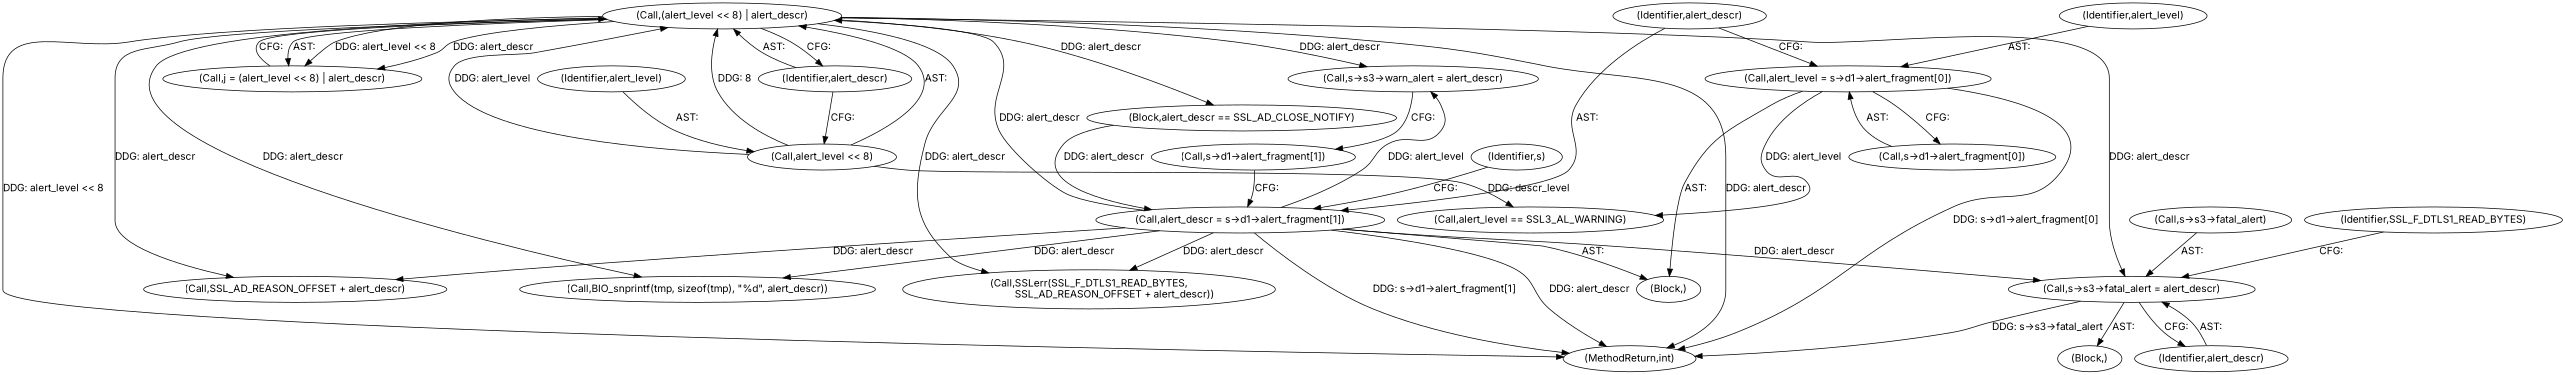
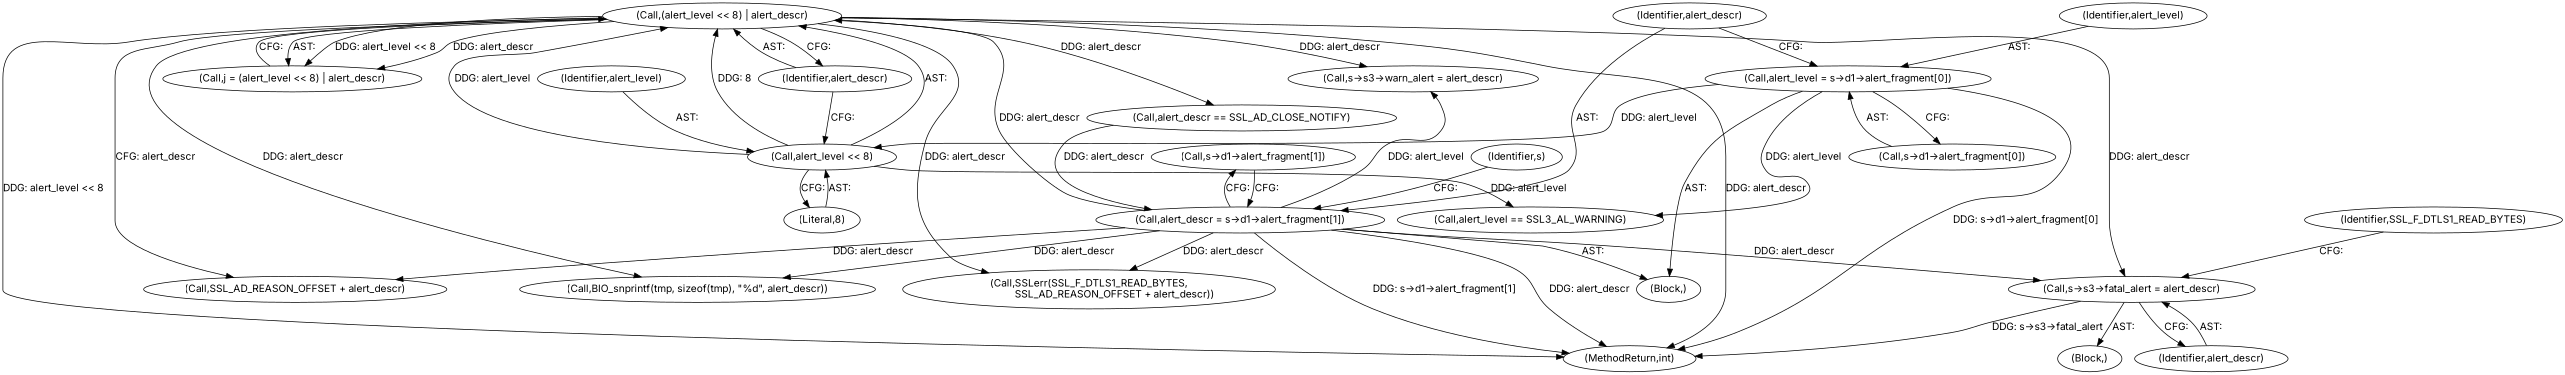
node "(Block,alert_descr == SSL_AD_CLOSE_NOTIFY)": label "(Block,alert_descr == SSL_AD_CLOSE_NOTIFY)" -> "(Call,alert_descr == SSL_AD_CLOSE_NOTIFY)"
edge "(Call,s->s3->warn_alert = alert_descr)" -> "(Call,s->d1->alert_fragment[1])": now "(Call,alert_descr = s->d1->alert_fragment[1])" -> "(Call,s->d1->alert_fragment[1])"
edge "(Call,alert_level = s->d1->alert_fragment[0])" -> "(Call,alert_level << 8)": added, label "DDG: alert_level"
edge "(Call,(alert_level << 8) | alert_descr)" -> "(Call,SSL_AD_REASON_OFFSET + alert_descr)": label "DDG: alert_descr" -> "CFG: alert_descr"
edge "(Call,alert_level << 8)" -> "(Call,alert_level == SSL3_AL_WARNING)": label "DDG: descr_level" -> "DDG: alert_level"
node "(Literal,8)": added
node "(Call,s->s3->fatal_alert)": removed
